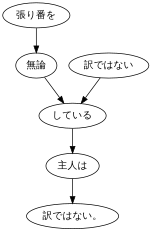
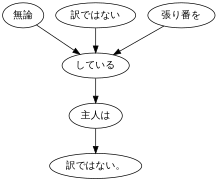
edge "張り番を" -> "無論": now "張り番を" -> "している"
